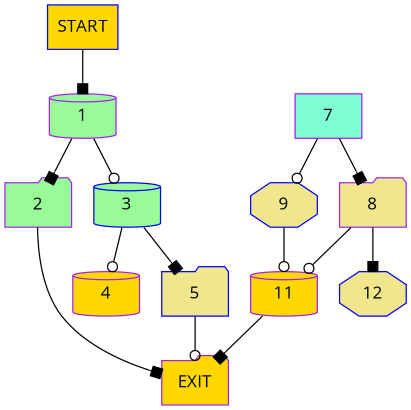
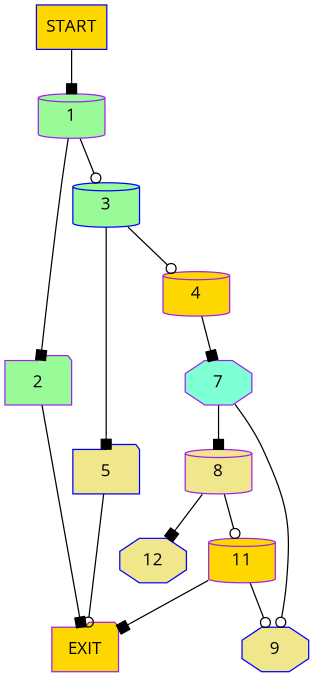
node "7": shape box -> octagon
node "8": shape folder -> cylinder
edge "9" -> "11": reversed
edge "4" -> "7": added
